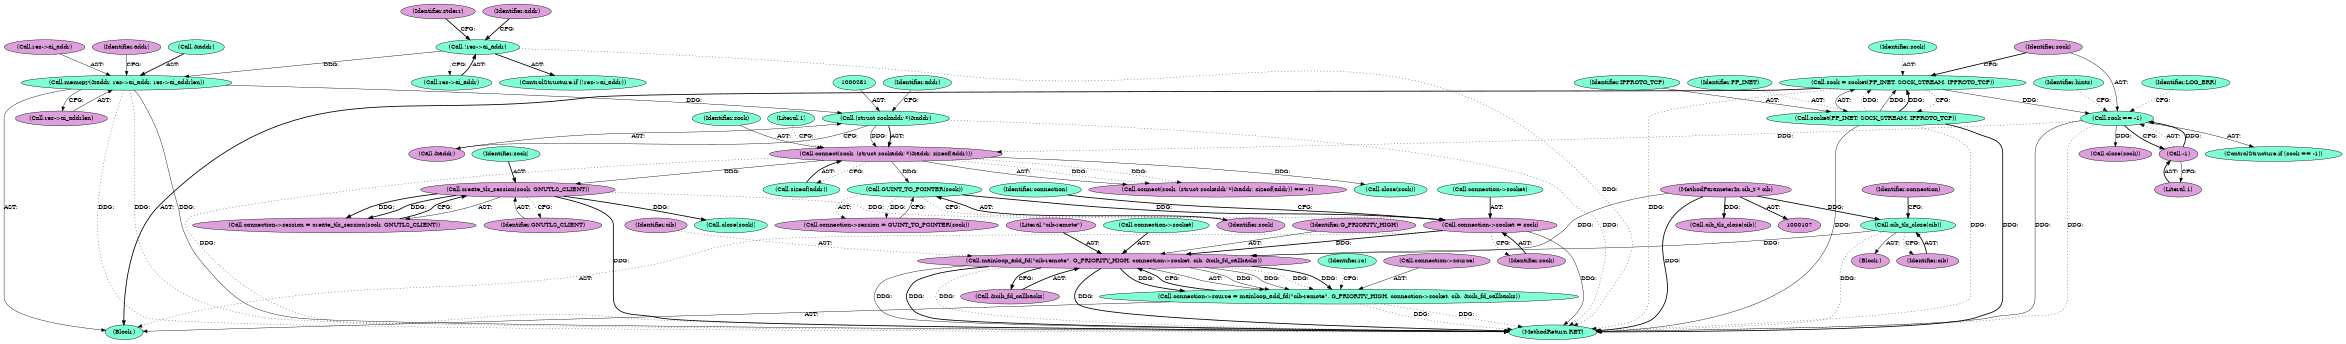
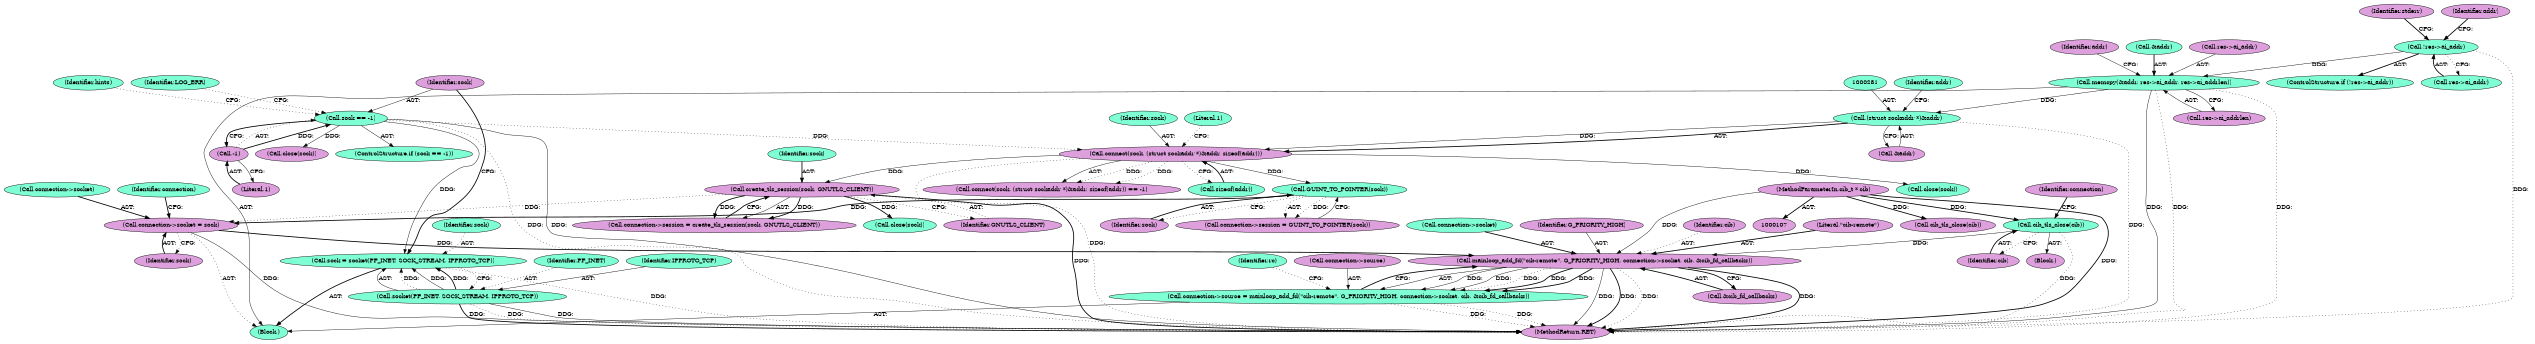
edge "(Call,sock = socket(PF_INET, SOCK_STREAM, IPPROTO_TCP))" -> "(Call,sock == -1)": reversed
edge "(Identifier,GNUTLS_CLIENT)" -> "(Call,create_tls_session(sock, GNUTLS_CLIENT))": style solid -> dotted
node "(MethodReturn,RET)": fillcolor aquamarine -> plum
